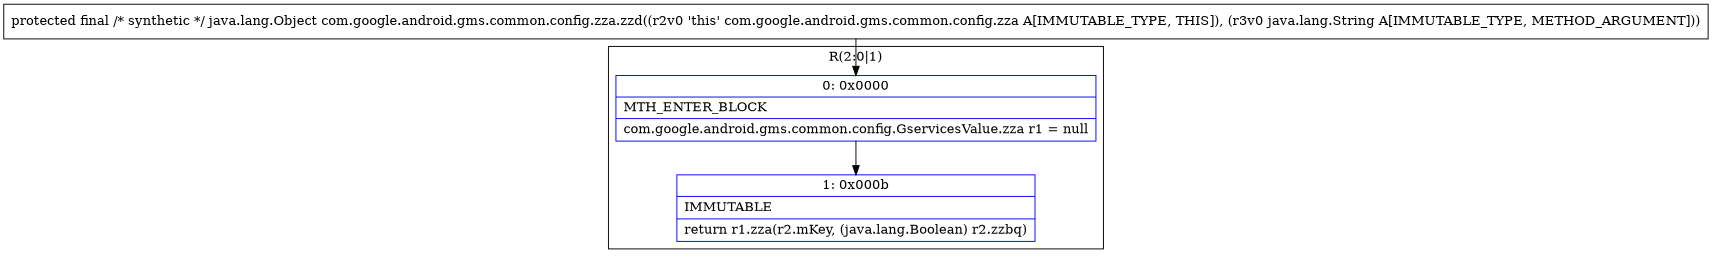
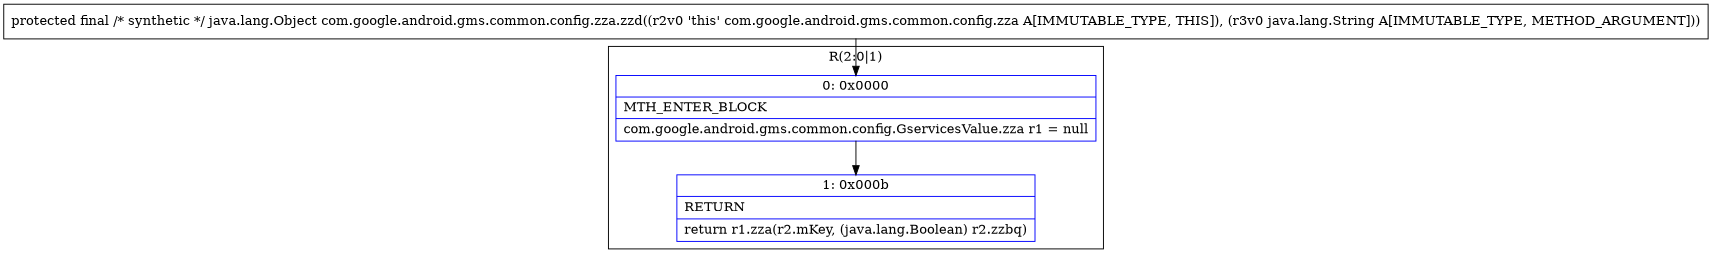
node "1: 0x000b": text "IMMUTABLE" -> "RETURN"
